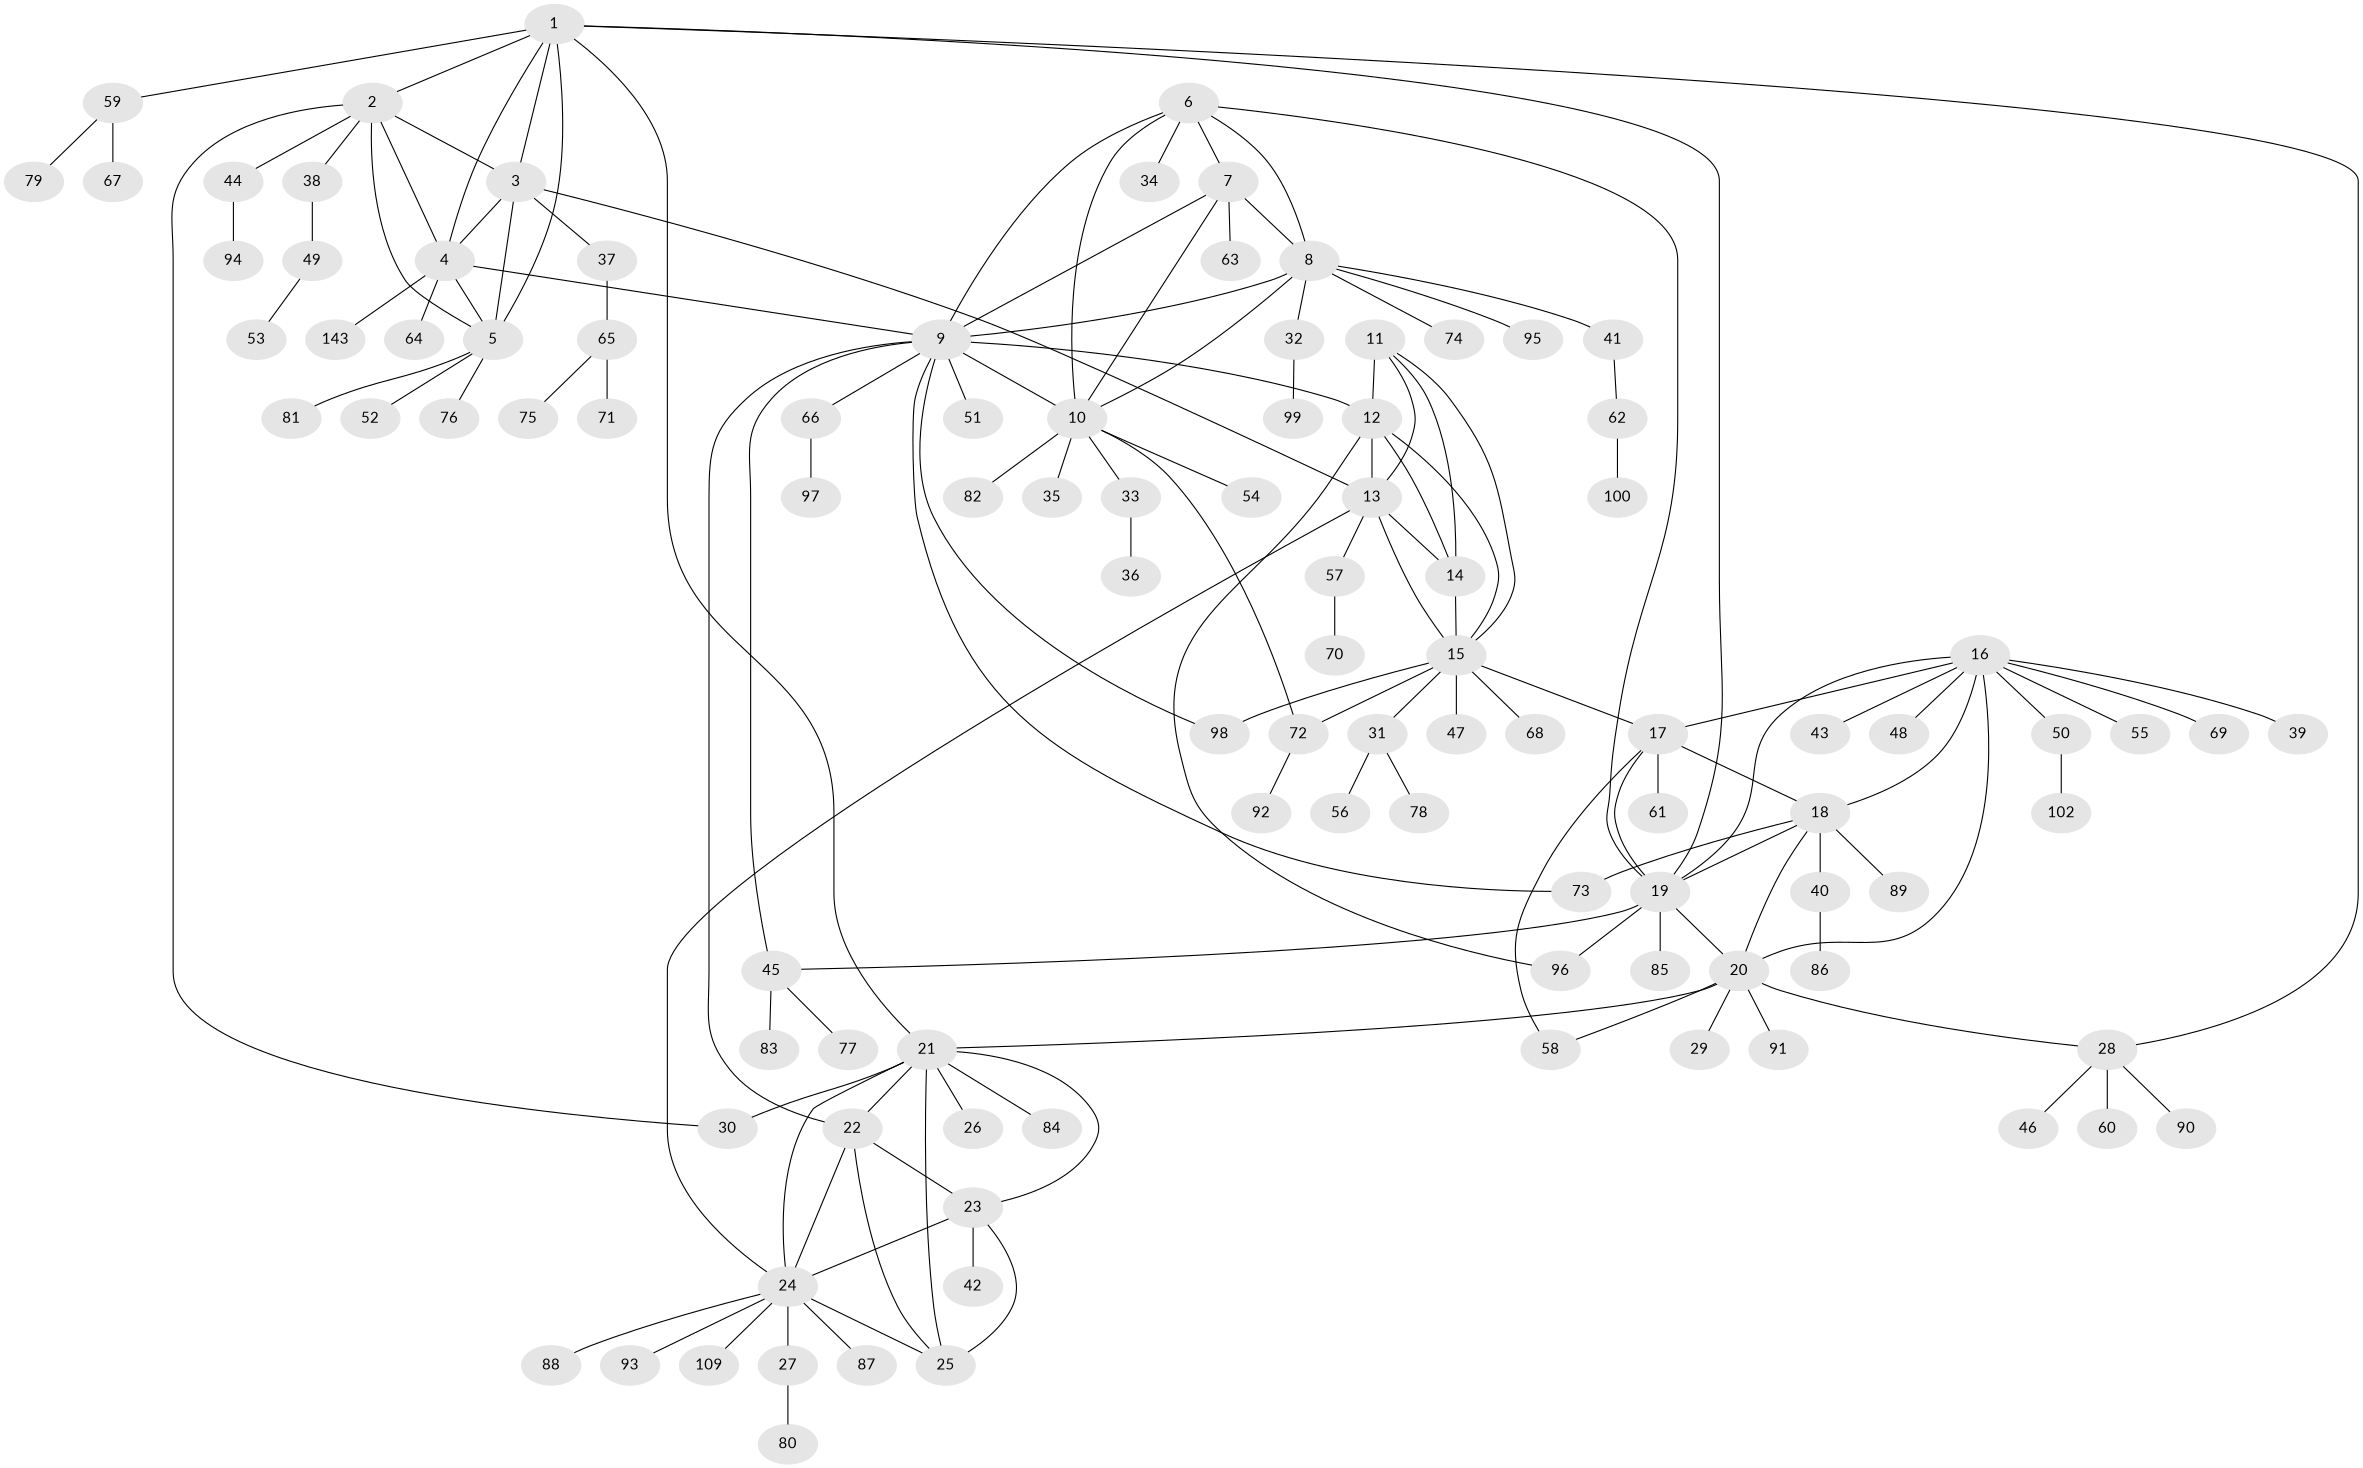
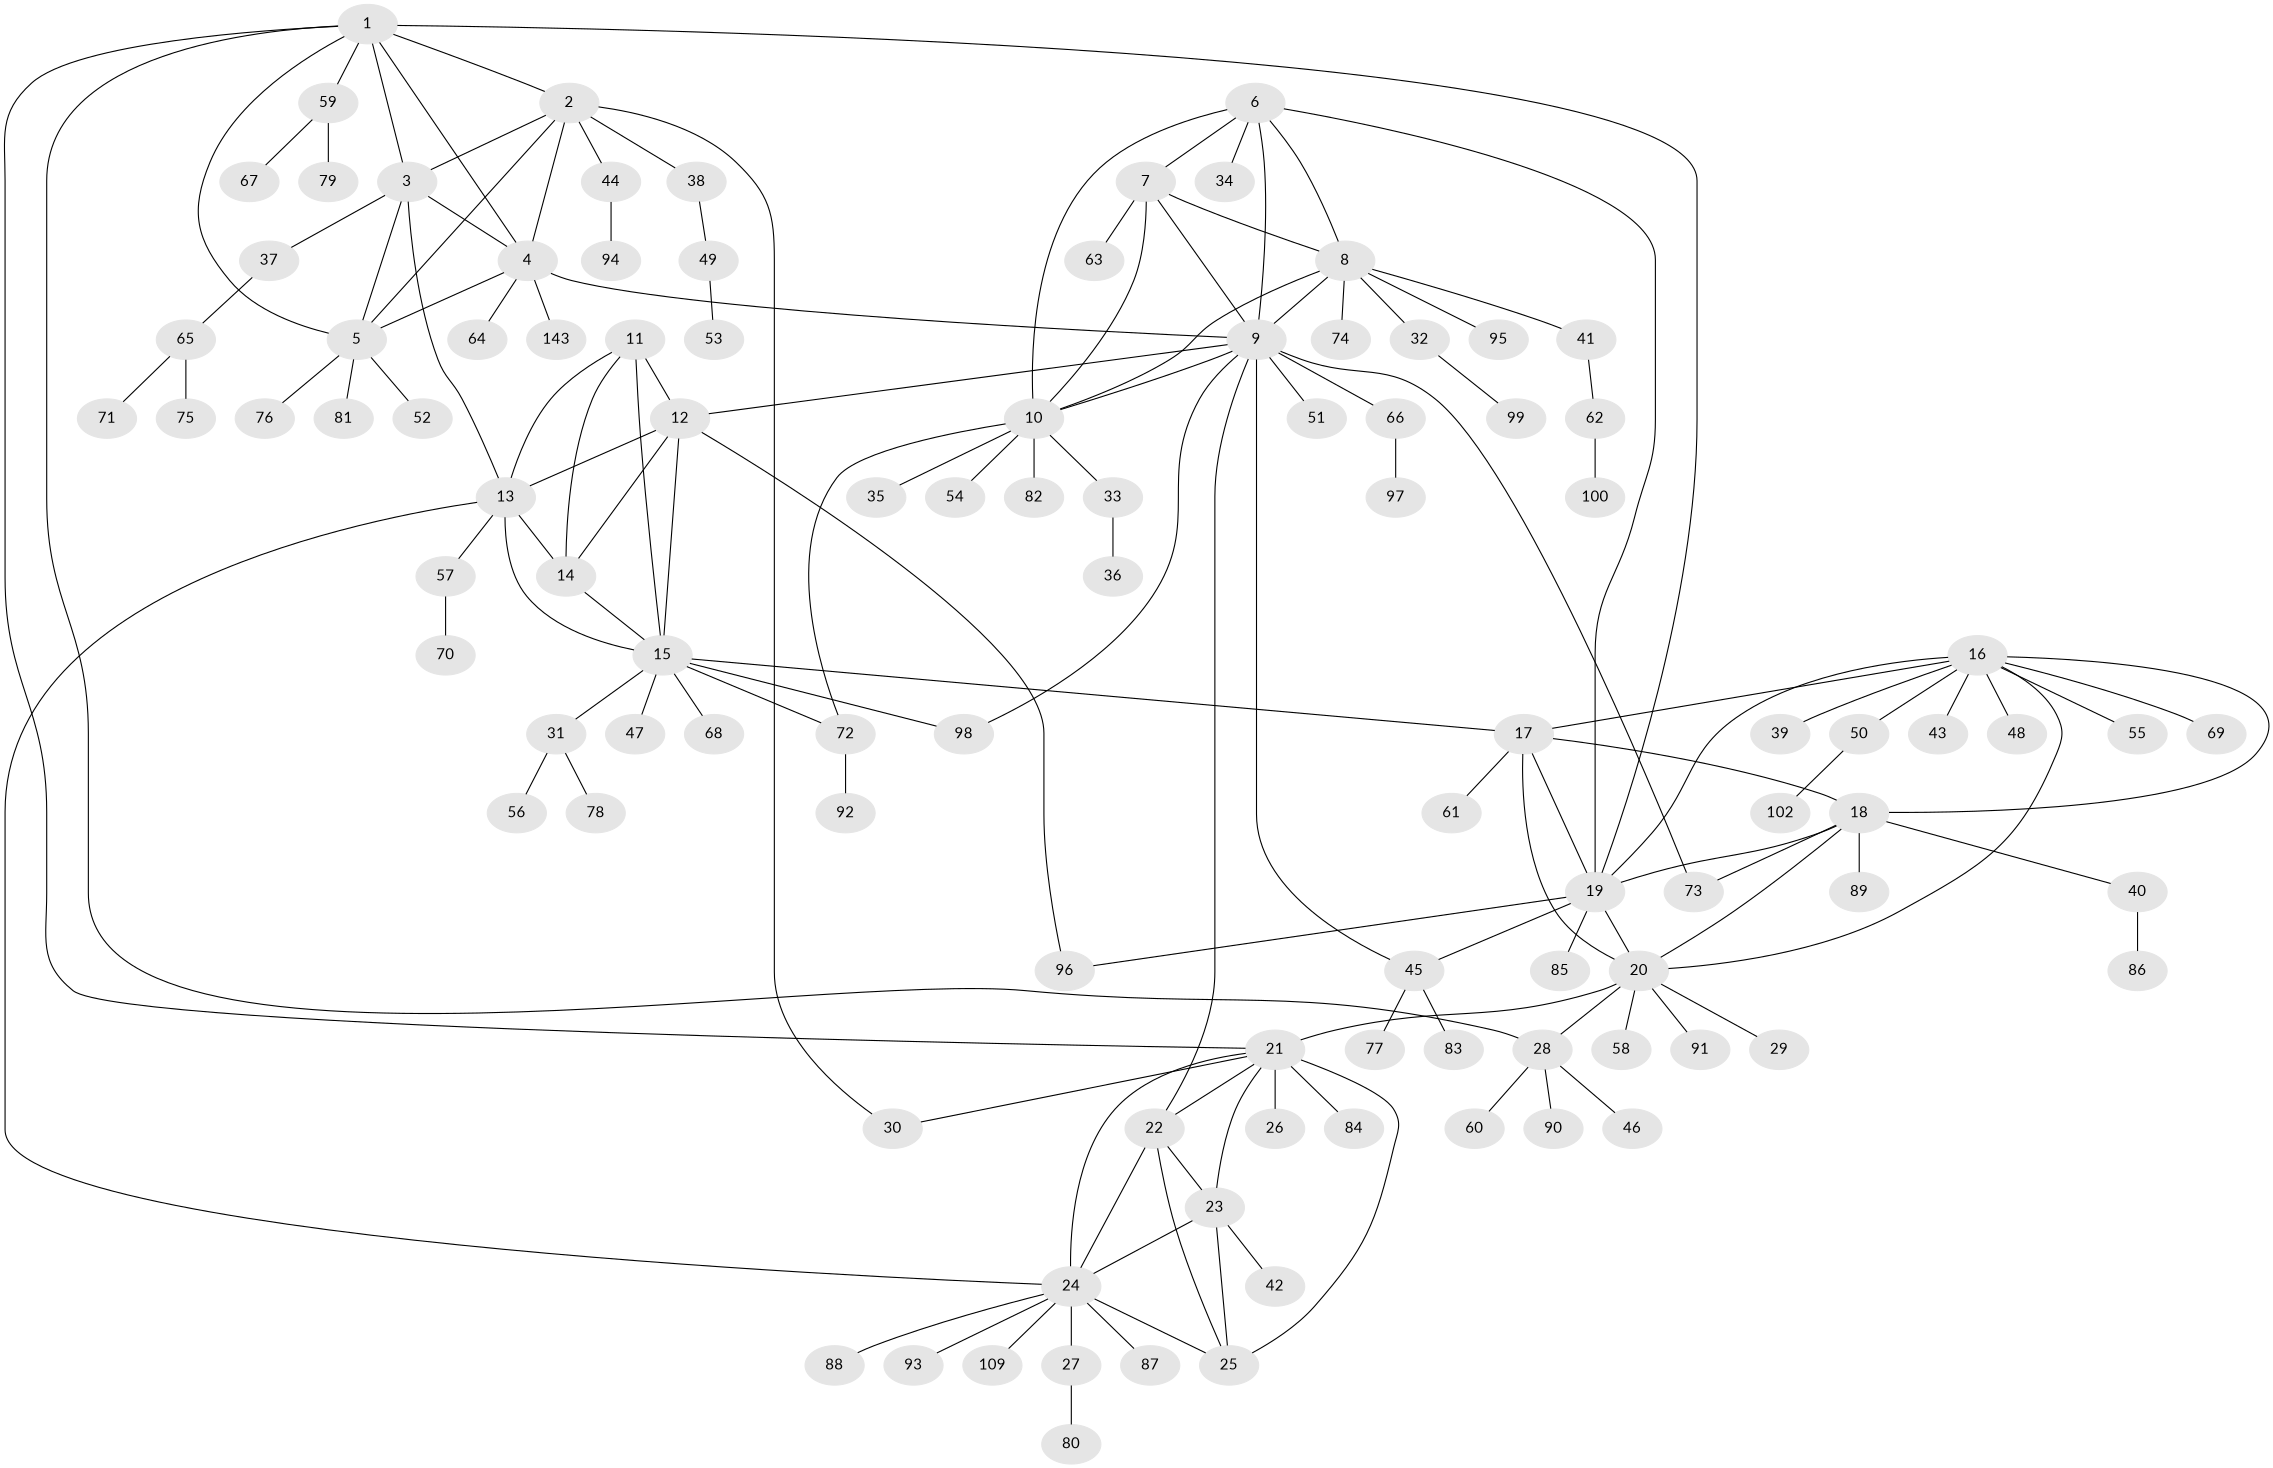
edge "17" -- "58": now "17" -- "20"
